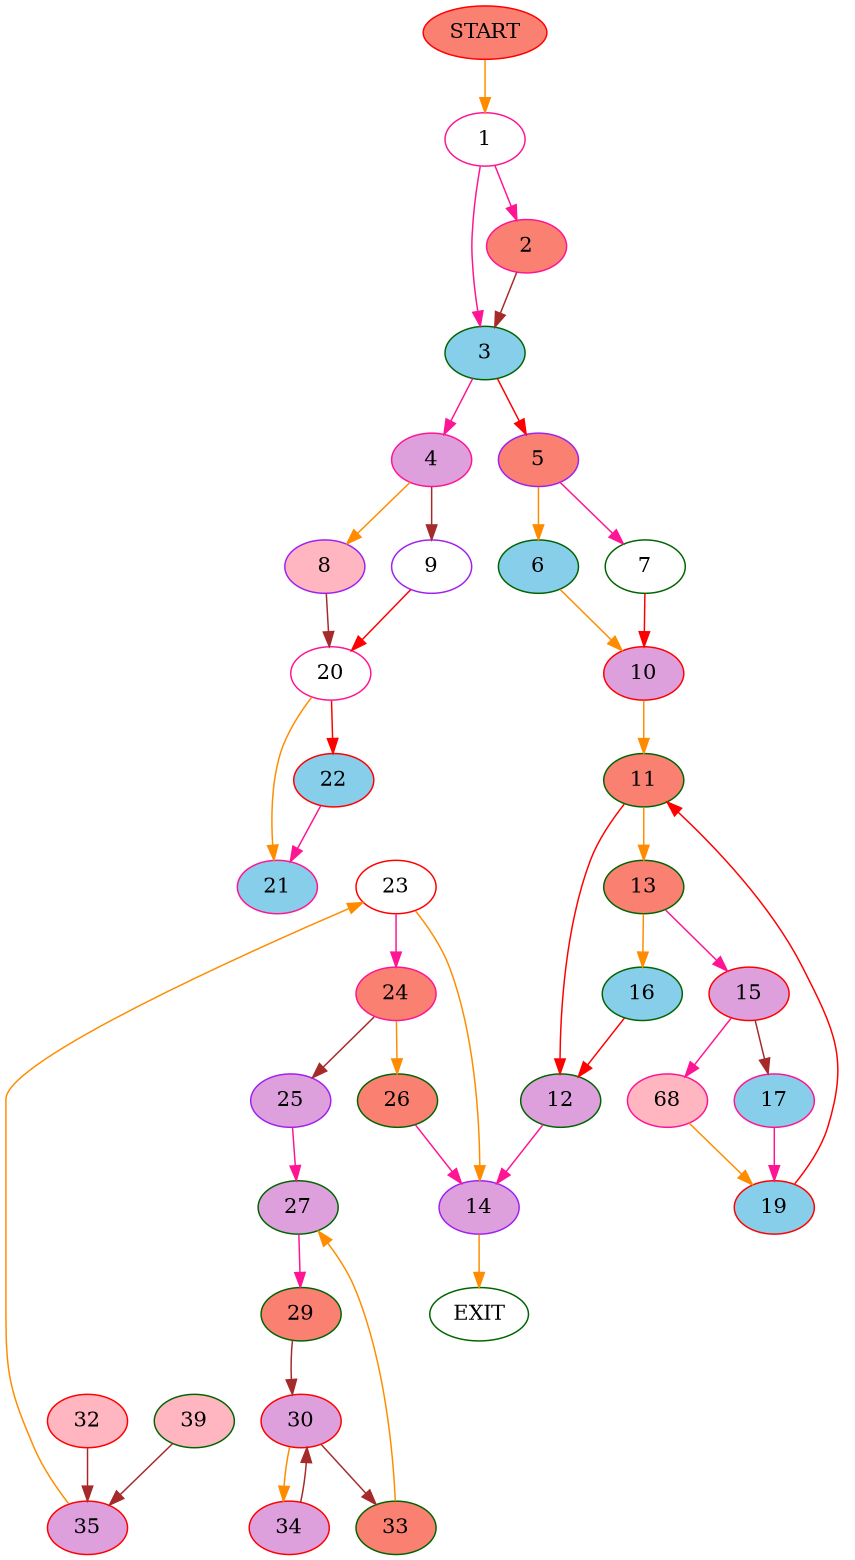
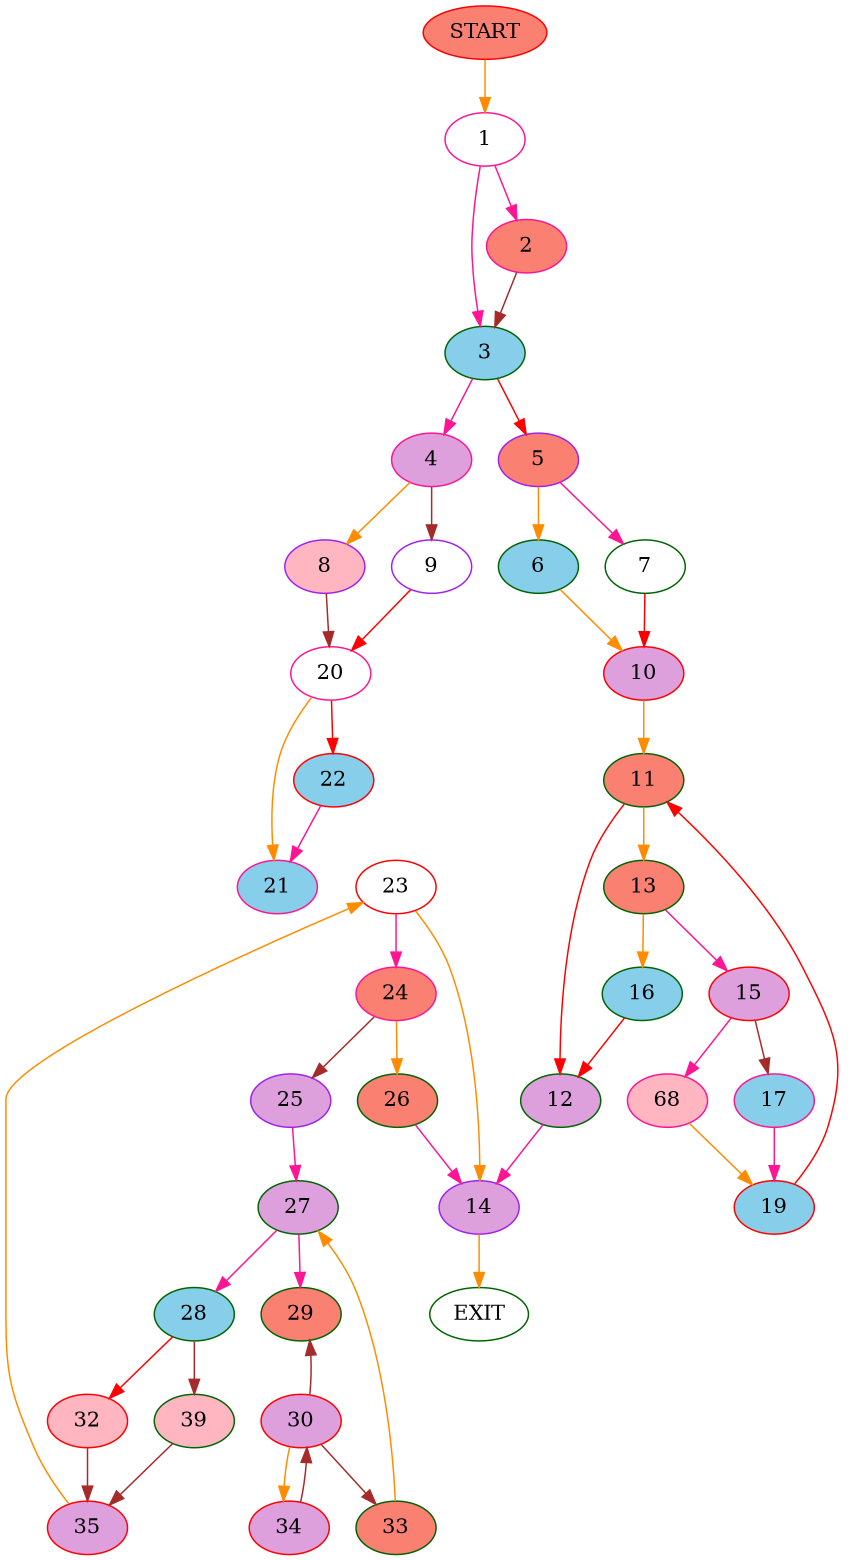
node "28": added
edge "29" -> "30": reversed
